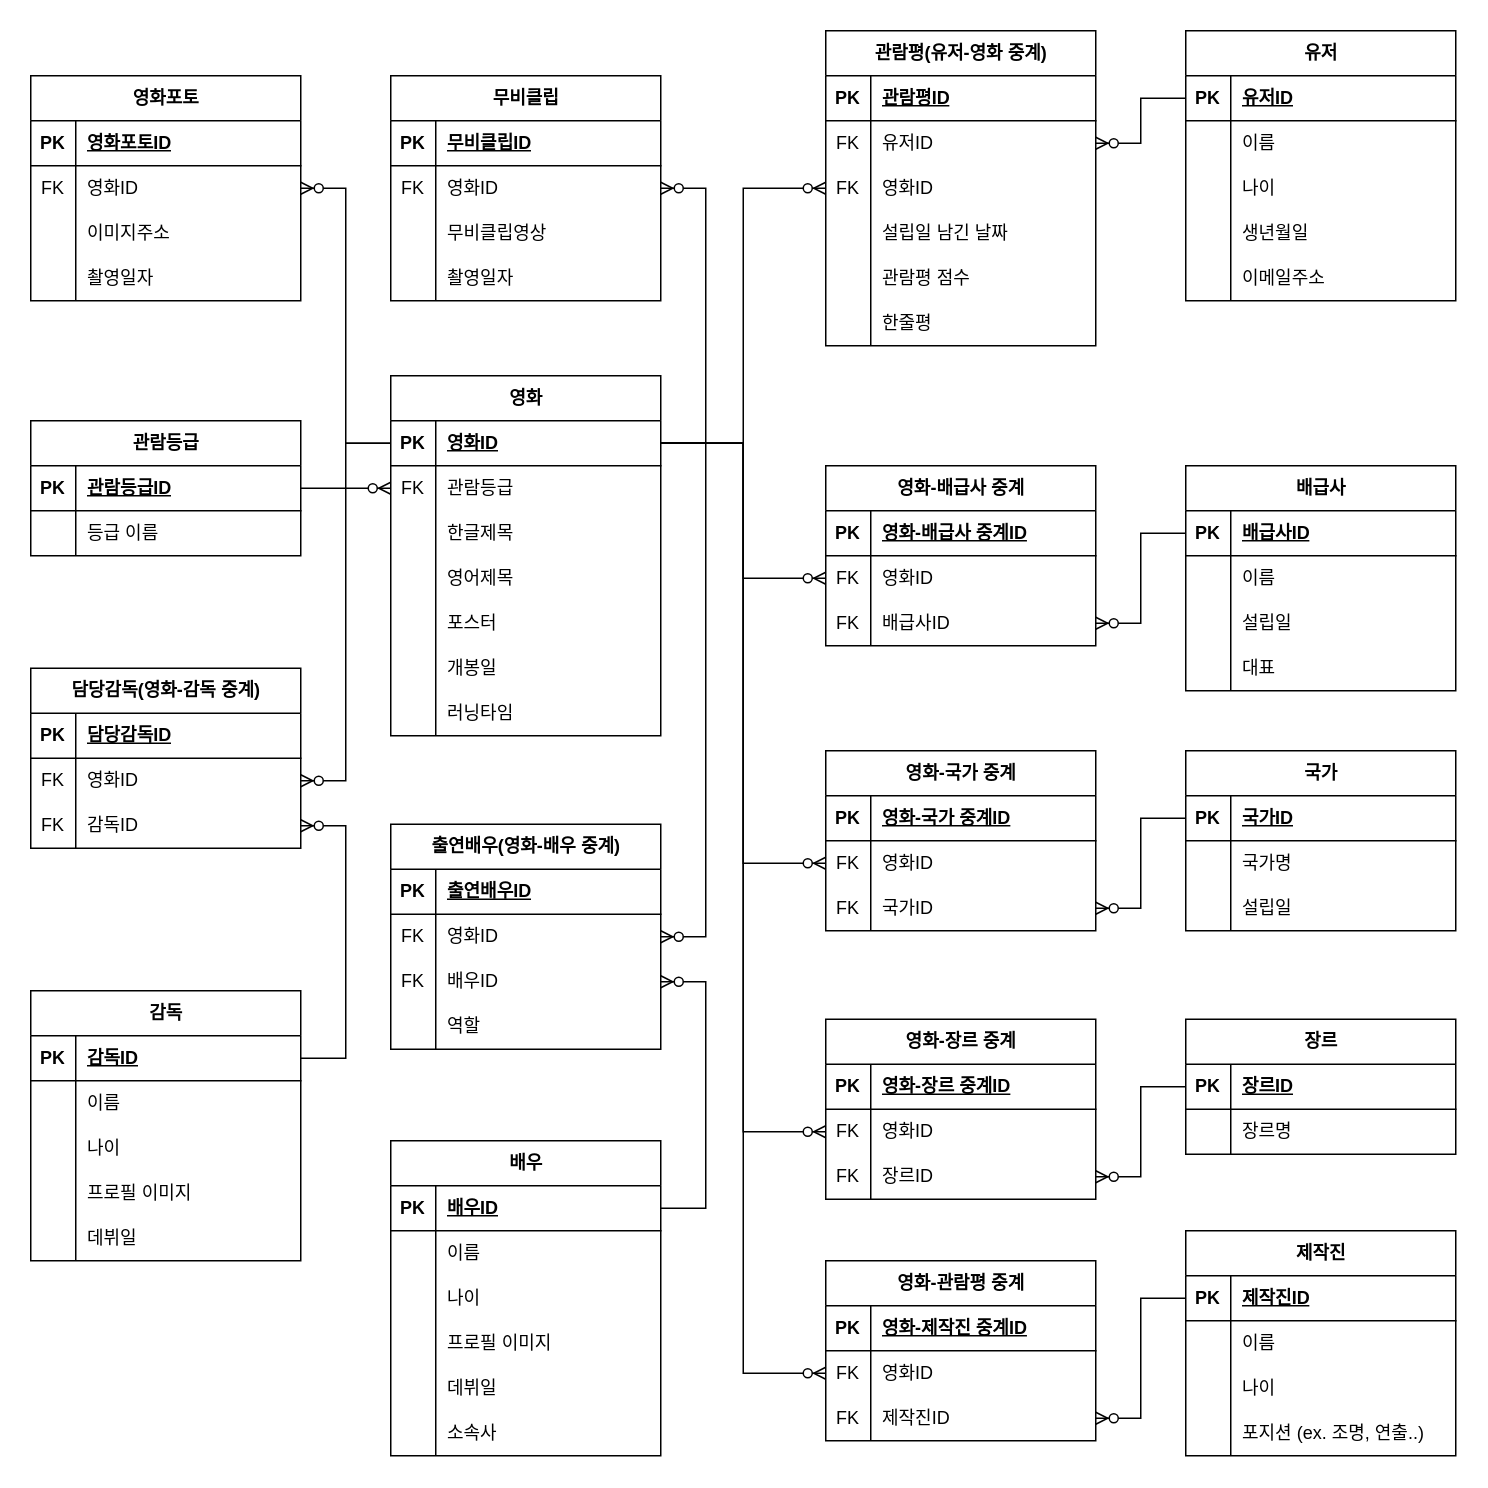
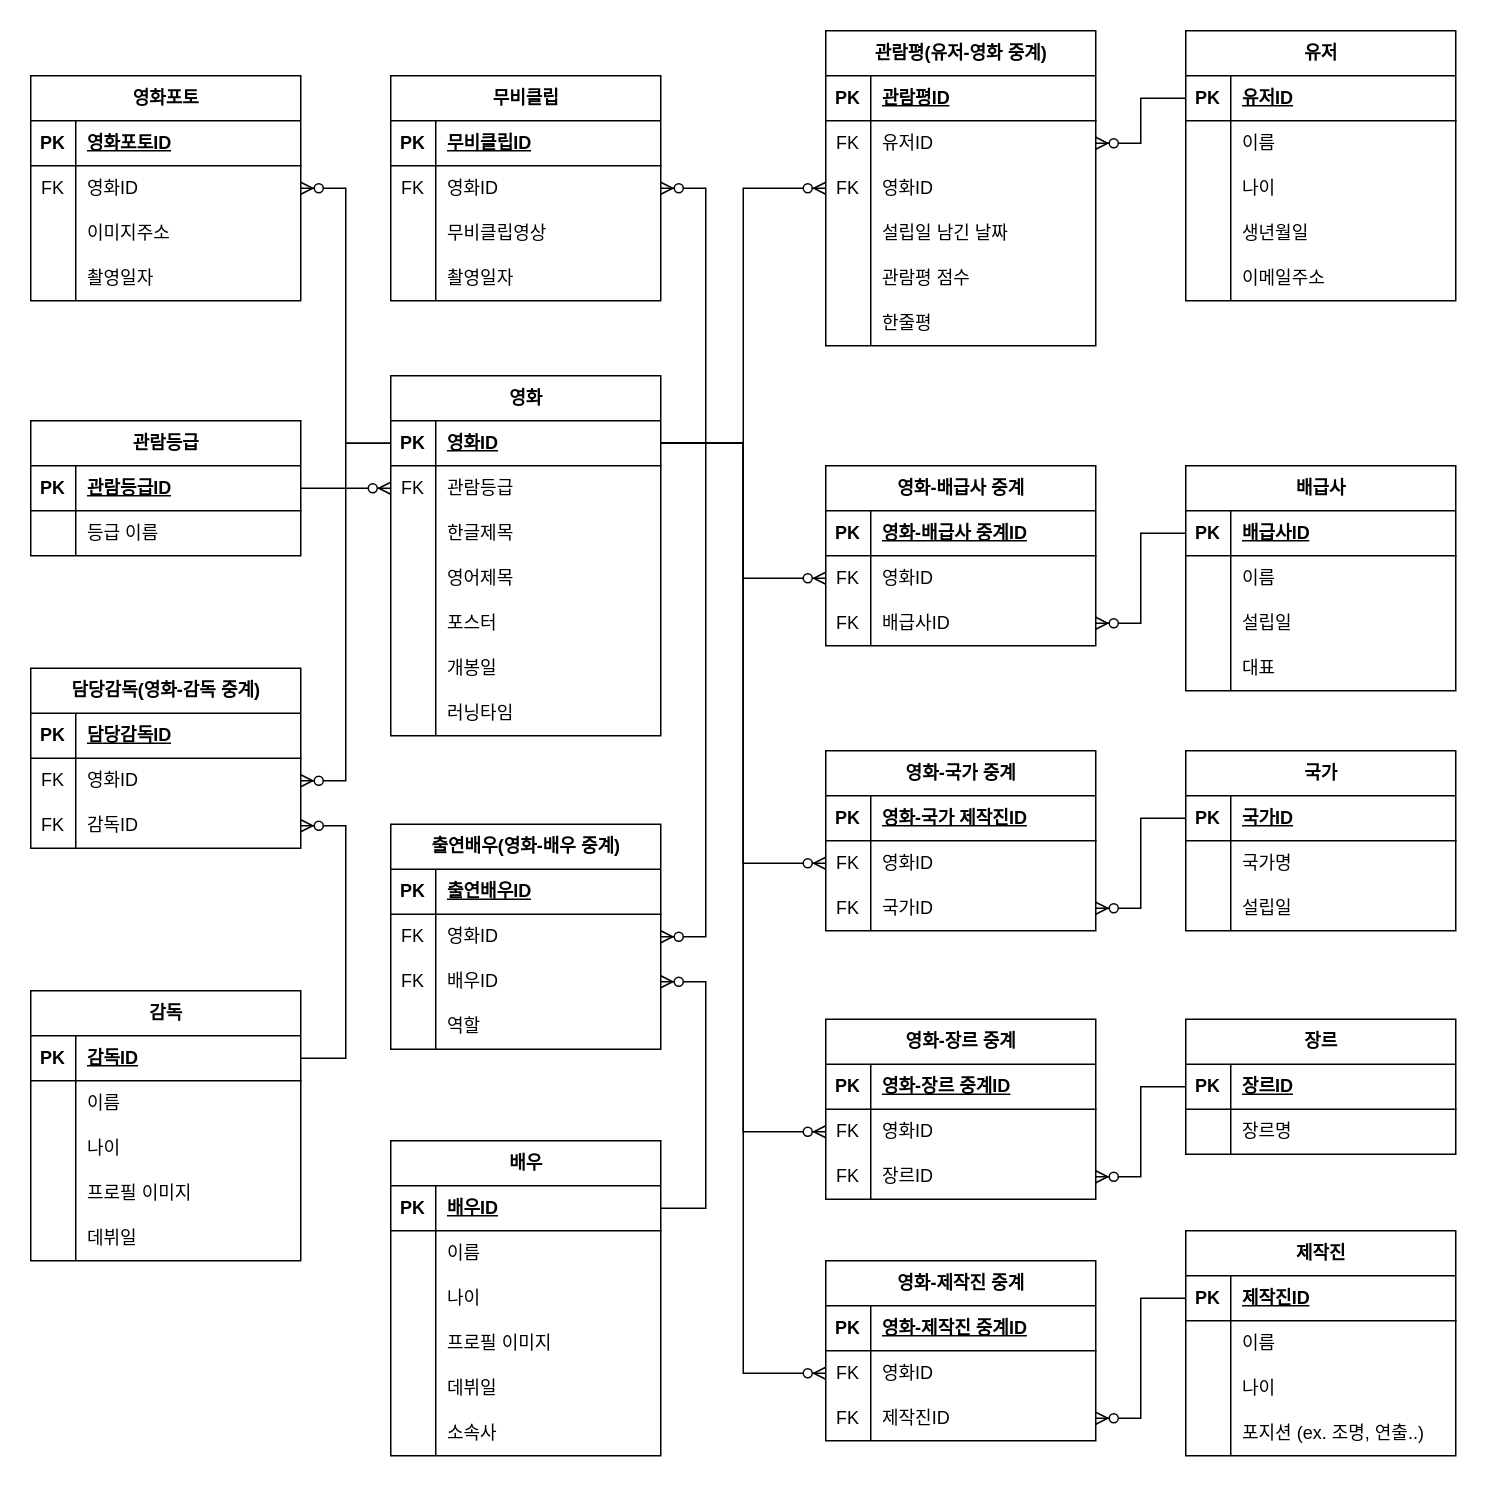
node "영화-국가 중계ID": label "영화-국가 중계ID" -> "영화-국가 제작진ID"
node "영화-관람평 중계": label "영화-관람평 중계" -> "영화-제작진 중계"
